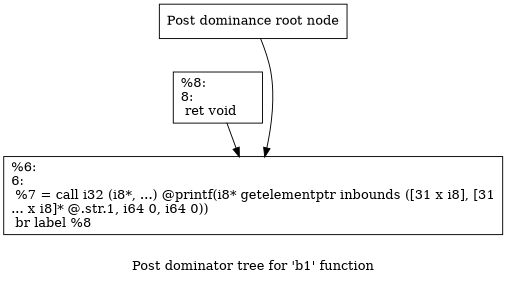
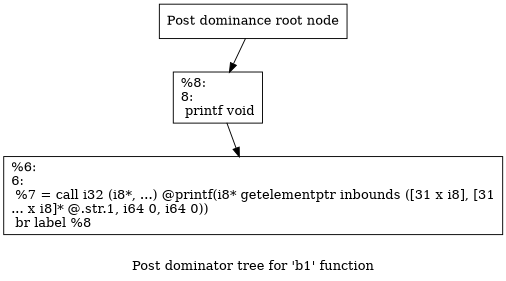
edge "Post dominance root node" -> "%6:": now "Post dominance root node" -> "%8:"
node "%8:": text "ret void" -> "printf void"
